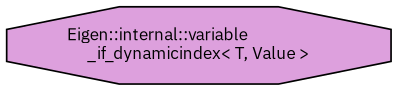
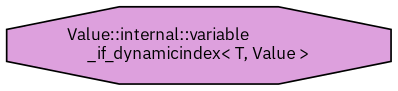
node "Eigen::internal::variable _if_dynamicindex< T, Value >": label "Eigen::internal::variable _if_dynamicindex< T, Value >" -> "Value::internal::variable _if_dynamicindex< T, Value >"
